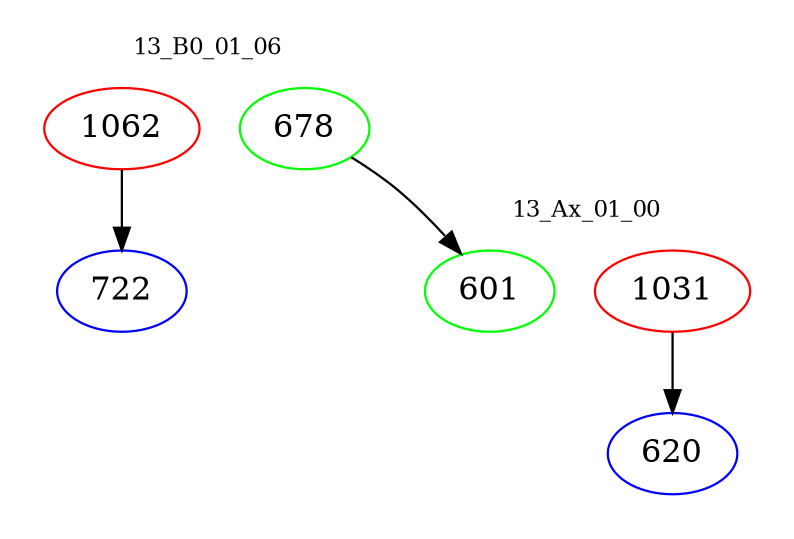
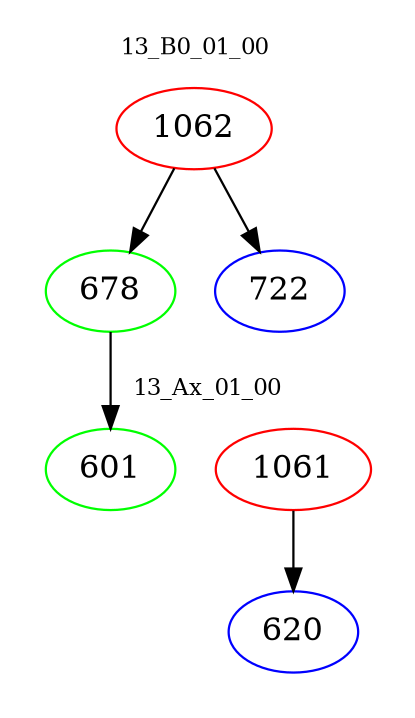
cluster "13_B0_01_06": label "13_B0_01_06" -> "13_B0_01_00"
edge "1062" -> "678": added
node "1031": label "1031" -> "1061"
